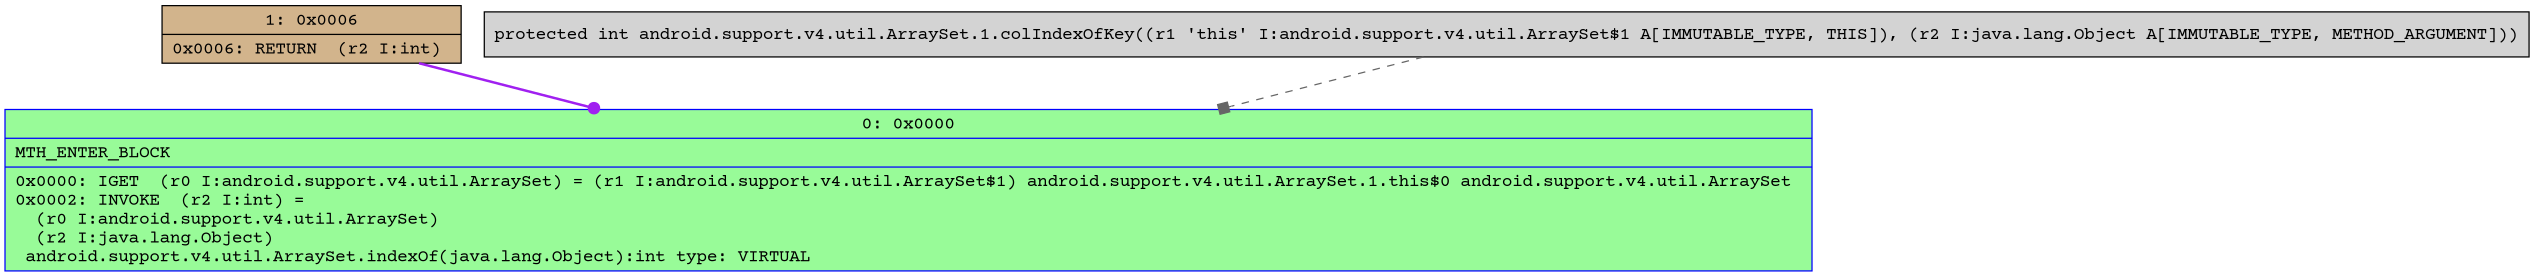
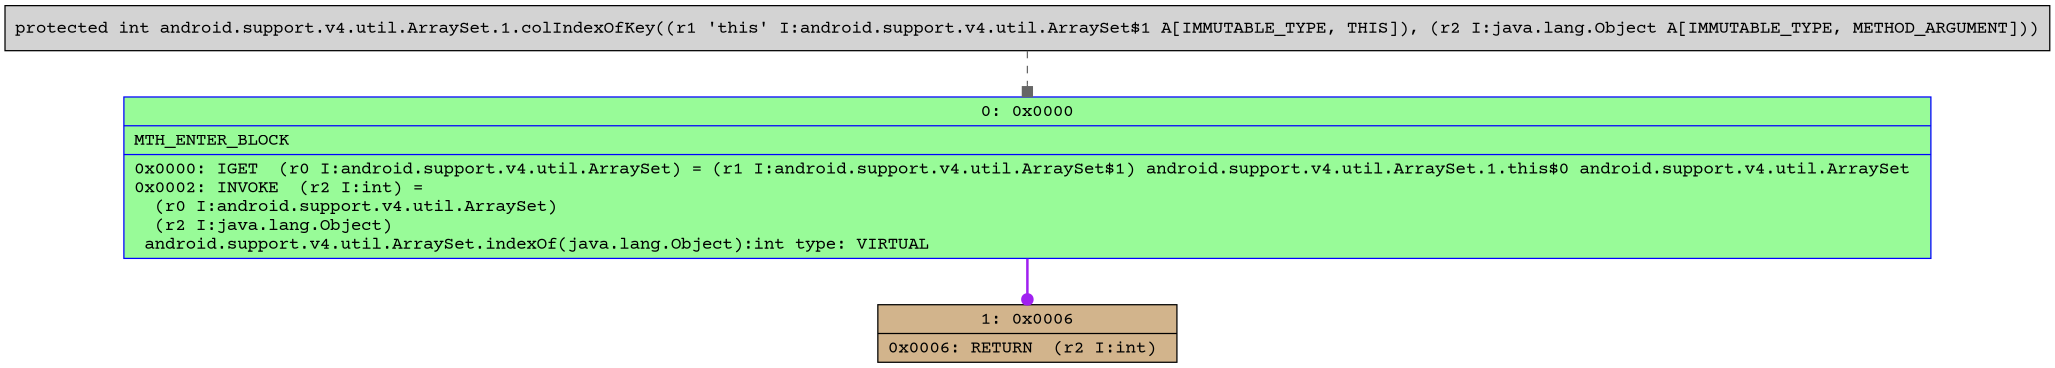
edge "1: 0x0006" -> "0: 0x0000": reversed
